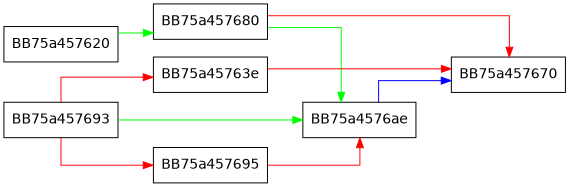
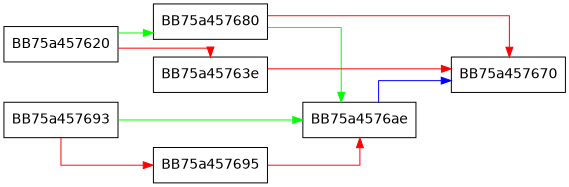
edge "BB75a457693" -> "BB75a45763e": now "BB75a457620" -> "BB75a45763e"
